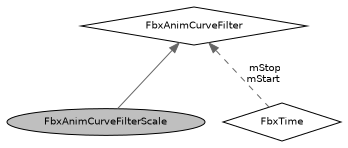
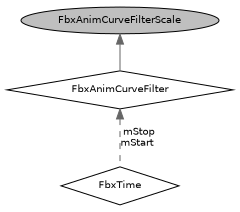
edge "FbxAnimCurveFilterScale" -> "FbxAnimCurveFilter": reversed
